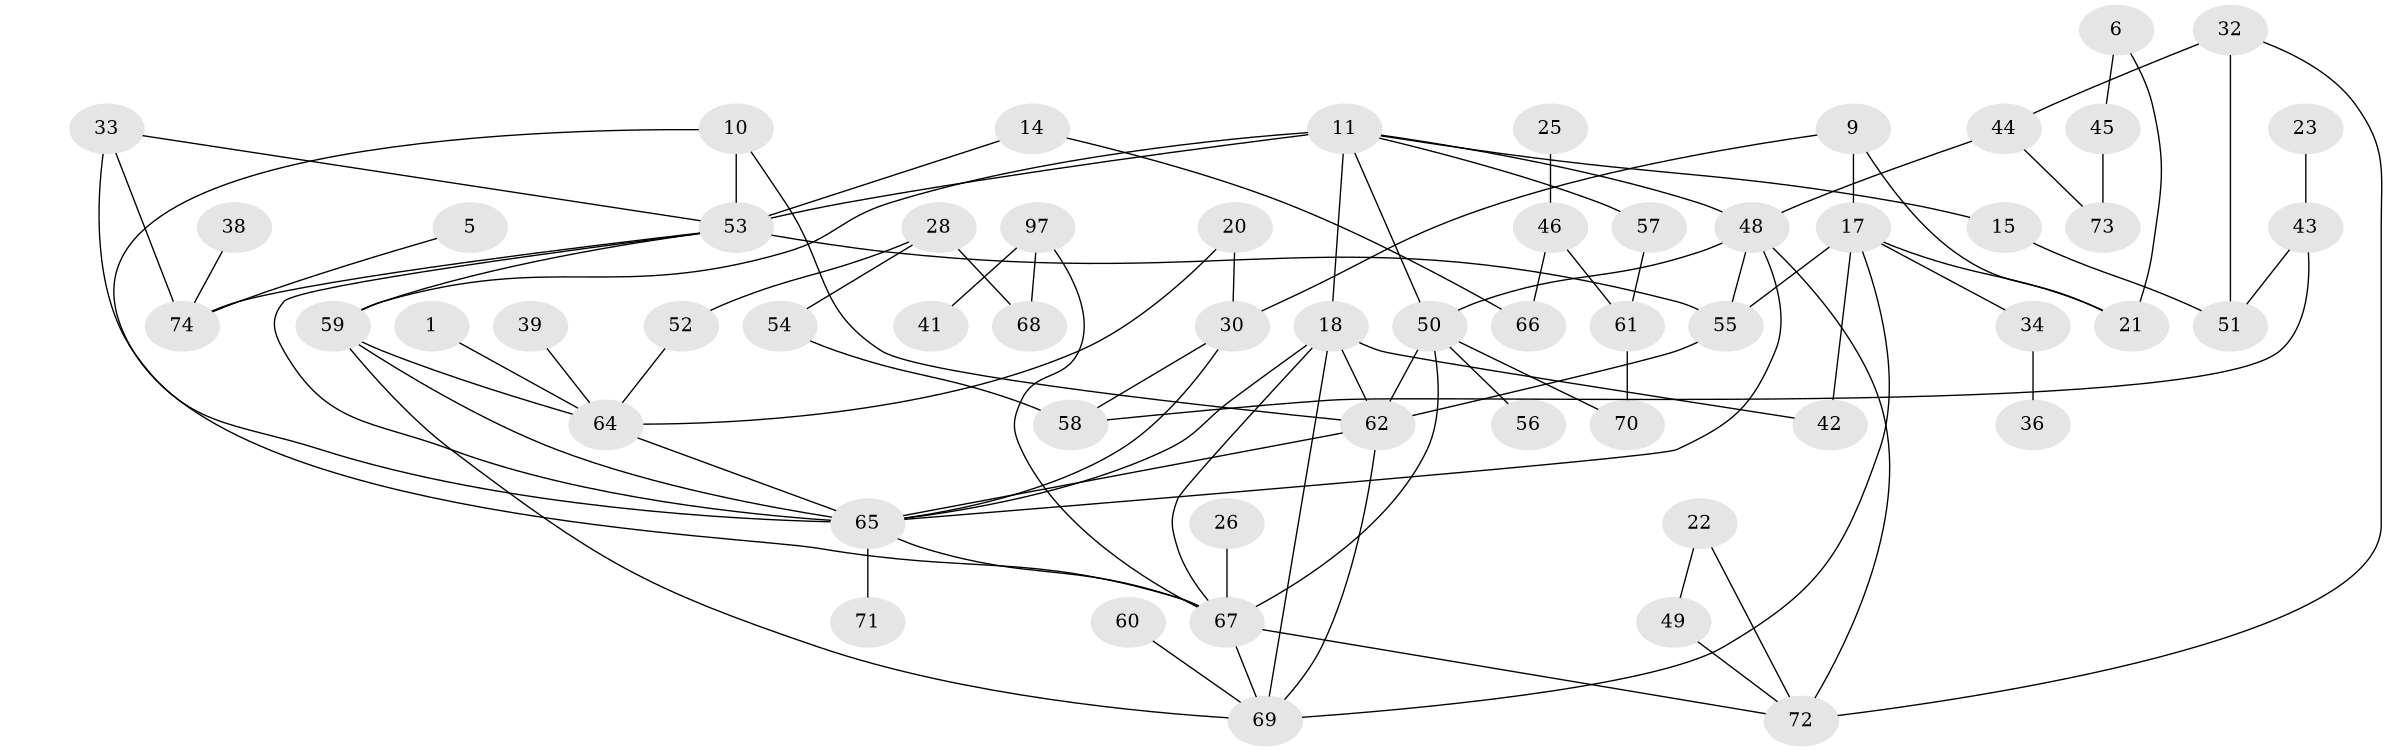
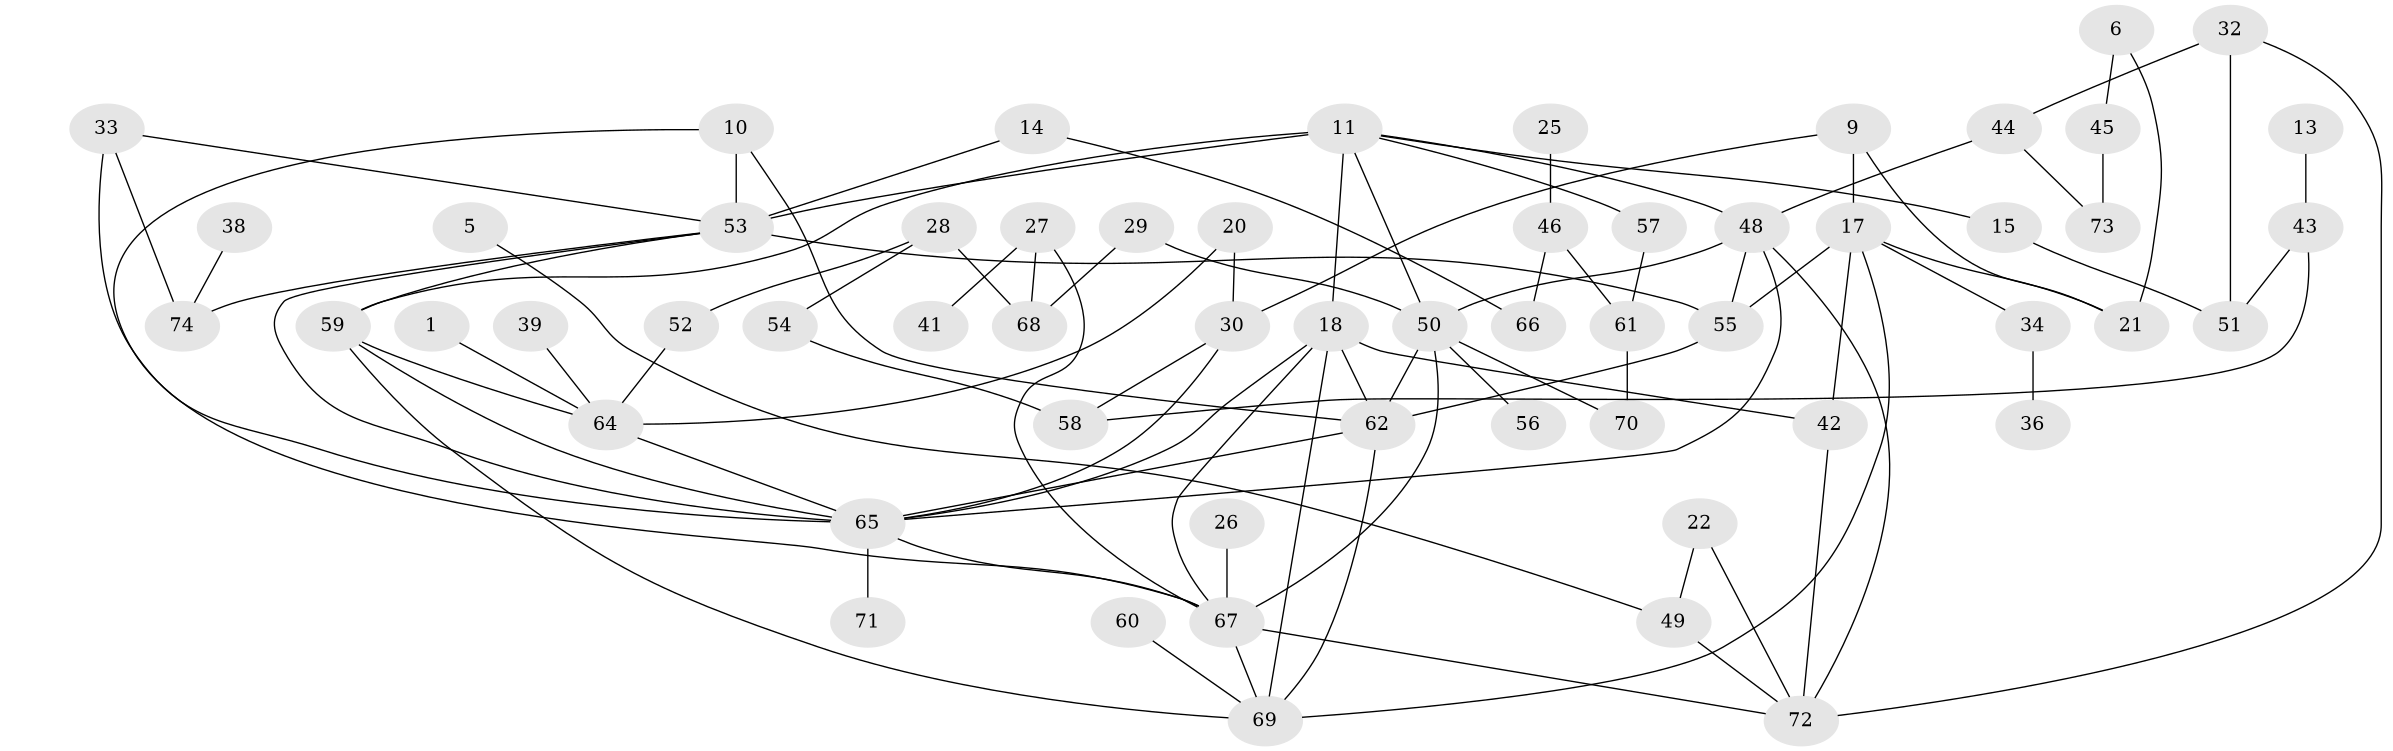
node "23": label "23" -> "13"
node "97": label "97" -> "27"
node "29": added
edge "5" -- "74": now "5" -- "49"
edge "42" -- "72": added
